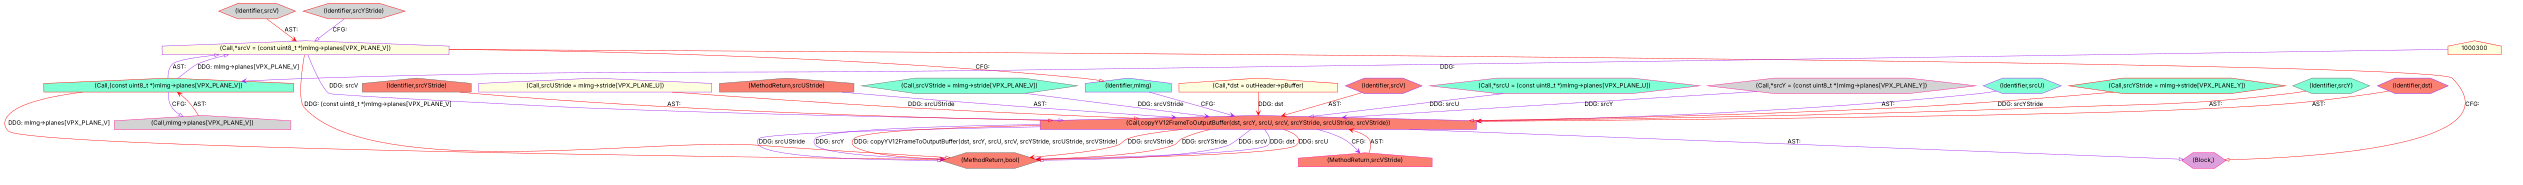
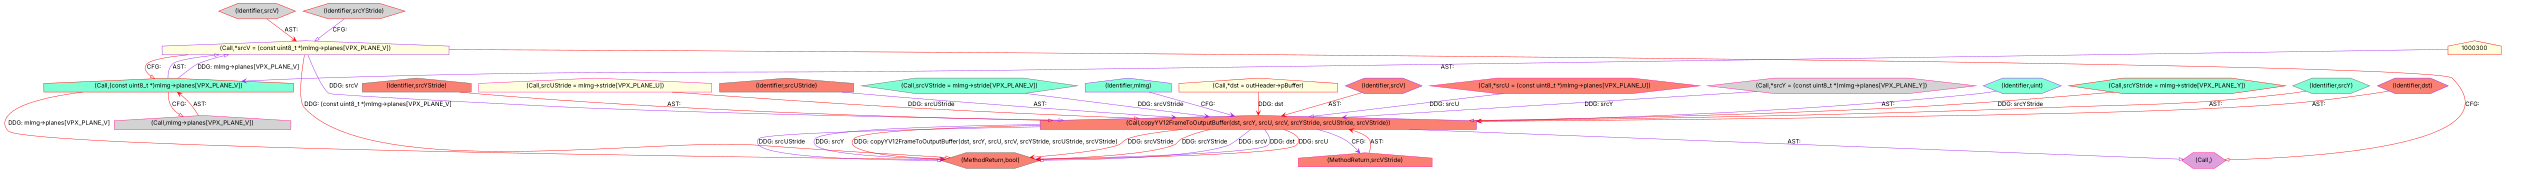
edge "(Call,*srcV = (const uint8_t *)mImg->planes[VPX_PLANE_V])" -> "(Identifier,mImg)": now "(Call,*srcV = (const uint8_t *)mImg->planes[VPX_PLANE_V])" -> "(Call,(const uint8_t *)mImg->planes[VPX_PLANE_V])"
edge "1000300" -> "(Call,(const uint8_t *)mImg->planes[VPX_PLANE_V])": label "DDG: " -> "AST: "
node "(Call,srcUStride = mImg->stride[VPX_PLANE_U])": color purple -> deeppink
node "(MethodReturn,srcUStride)": label "(MethodReturn,srcUStride)" -> "(Identifier,srcUStride)"
node "(Call,*srcU = (const uint8_t *)mImg->planes[VPX_PLANE_U])": fillcolor aquamarine -> salmon
node "(Identifier,srcU)": label "(Identifier,srcU)" -> "(Identifier,uint)"
edge "(Call,(const uint8_t *)mImg->planes[VPX_PLANE_V])" -> "(Call,mImg->planes[VPX_PLANE_V])": color purple -> red
node "(Block,)": label "(Block,)" -> "(Call,)"
